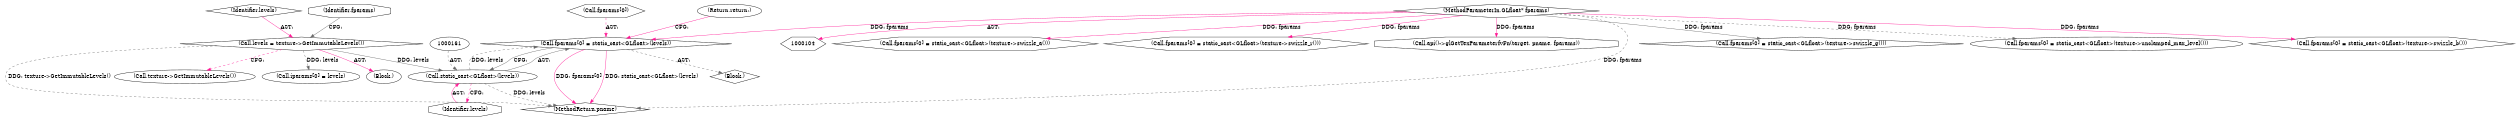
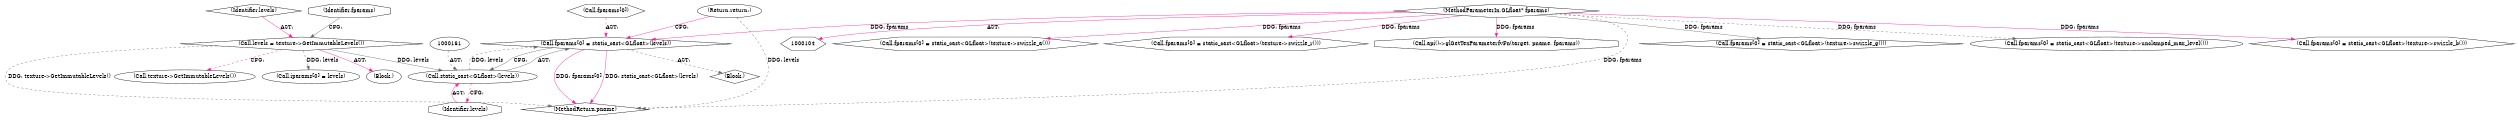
edge "(Call,static_cast<GLfloat>(levels))" -> "(MethodReturn,pname)": now "(Return,return;)" -> "(MethodReturn,pname)"
